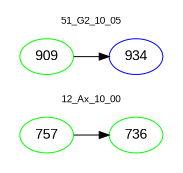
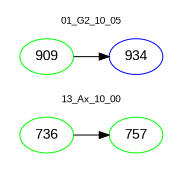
cluster "51_G2_10_05": label "51_G2_10_05" -> "01_G2_10_05"
cluster "12_Ax_10_00": label "12_Ax_10_00" -> "13_Ax_10_00"
edge "757" -> "736": reversed
